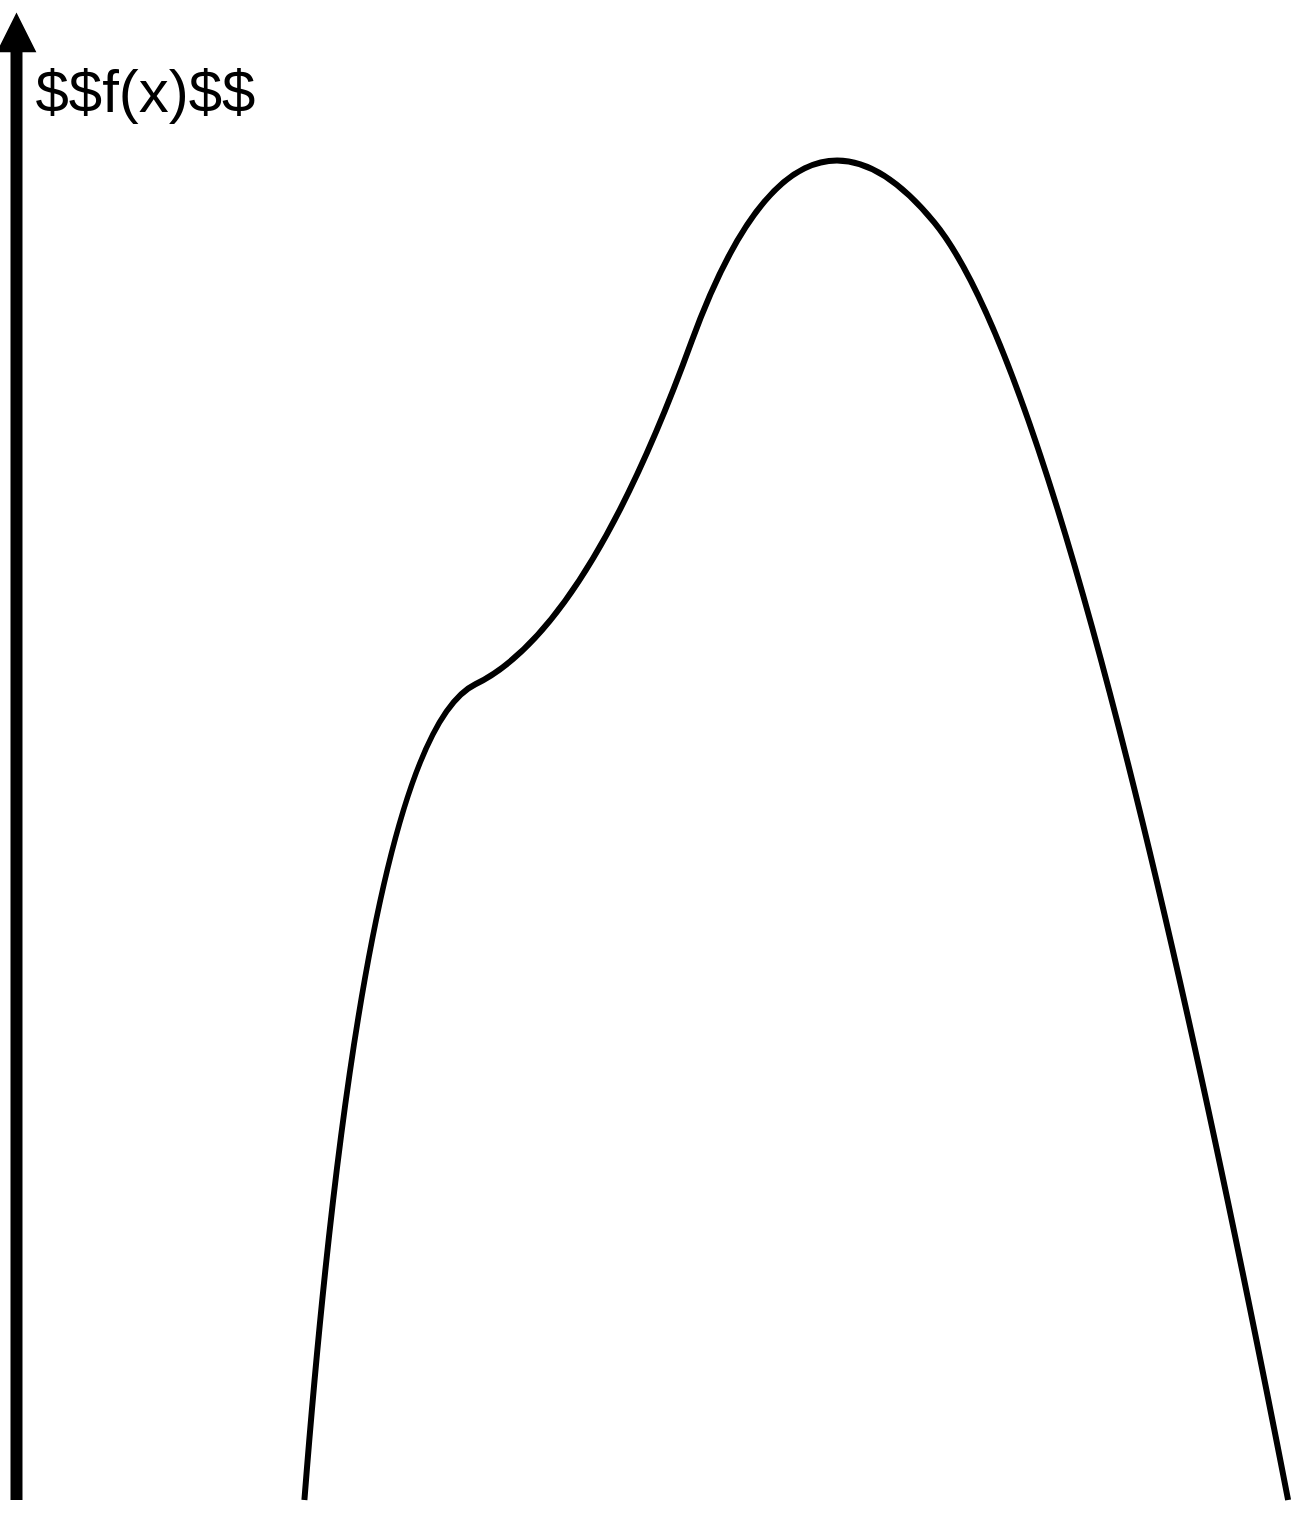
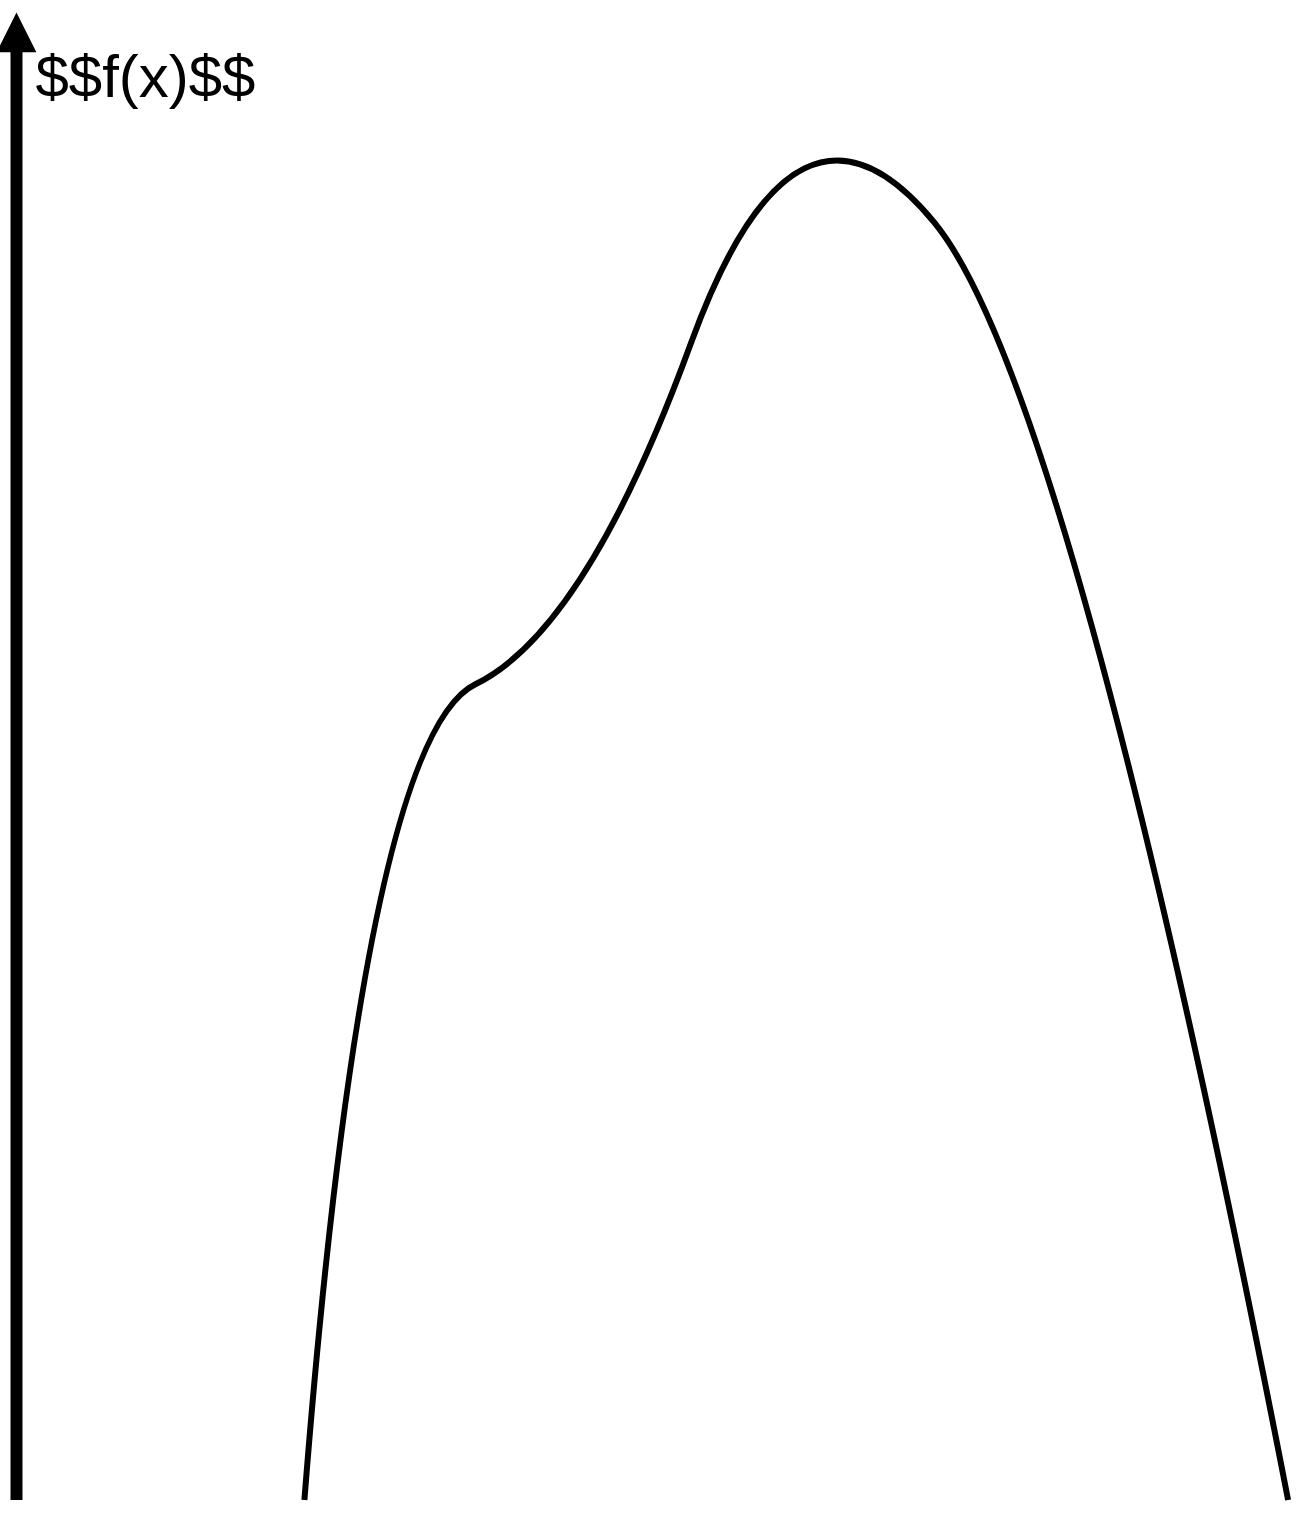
node "$$f(x)$$": moved (146, 90) -> (146, 75)
